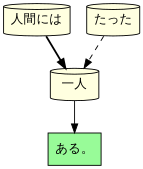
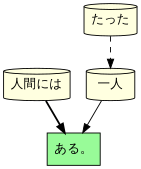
edge "人間には" -> "一人": now "人間には" -> "ある。"
